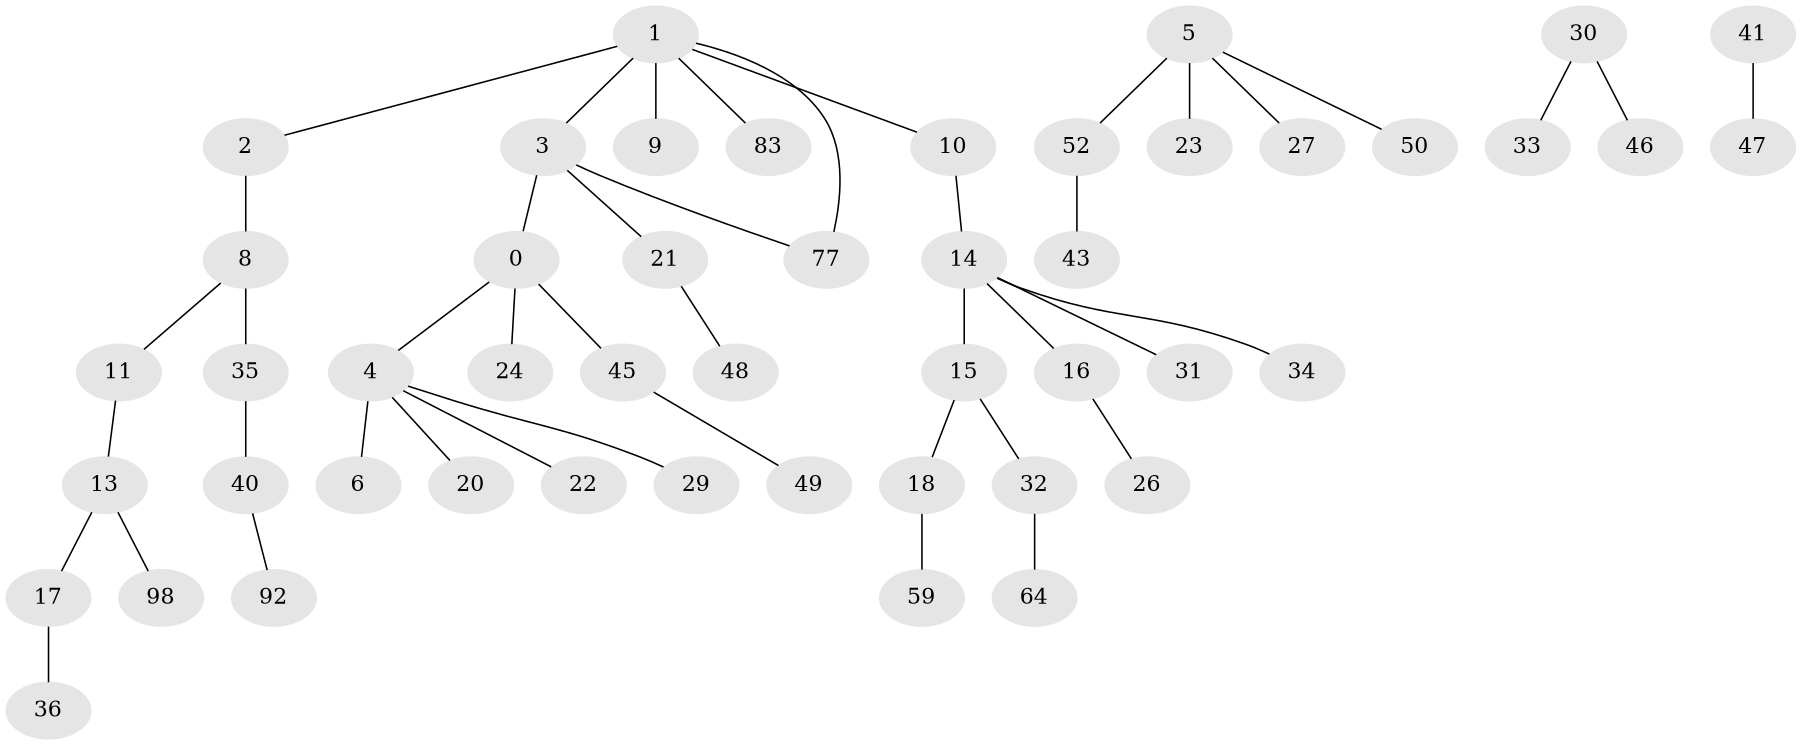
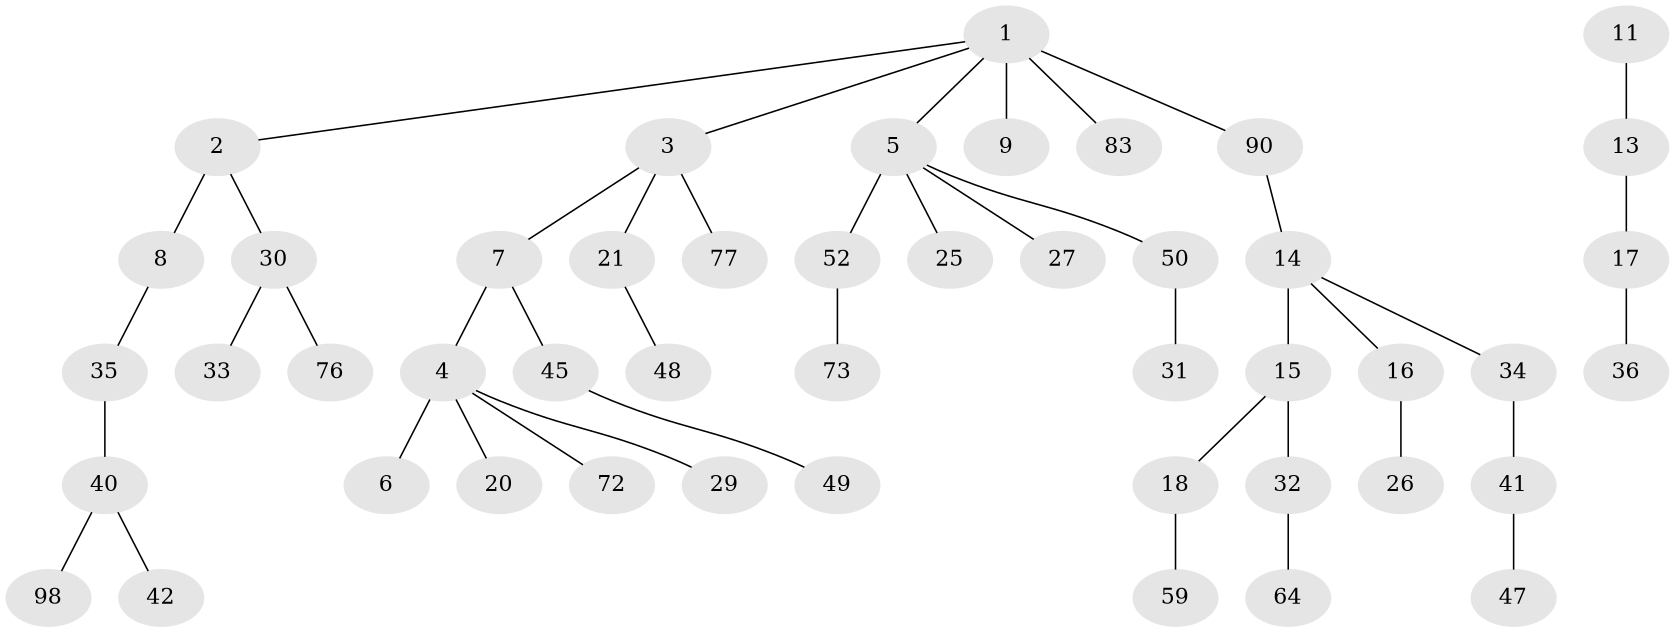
edge "1" -- "77": now "1" -- "5"
node "10": label "10" -> "90"
node "23": label "23" -> "25"
node "46": label "46" -> "76"
edge "2" -- "30": added
node "0": label "0" -> "7"
node "43": label "43" -> "73"
edge "8" -- "11": removed
edge "14" -- "31": now "50" -- "31"
node "24": removed
edge "34" -- "41": added
node "22": label "22" -> "72"
edge "13" -- "98": now "40" -- "98"
node "92": label "92" -> "42"
